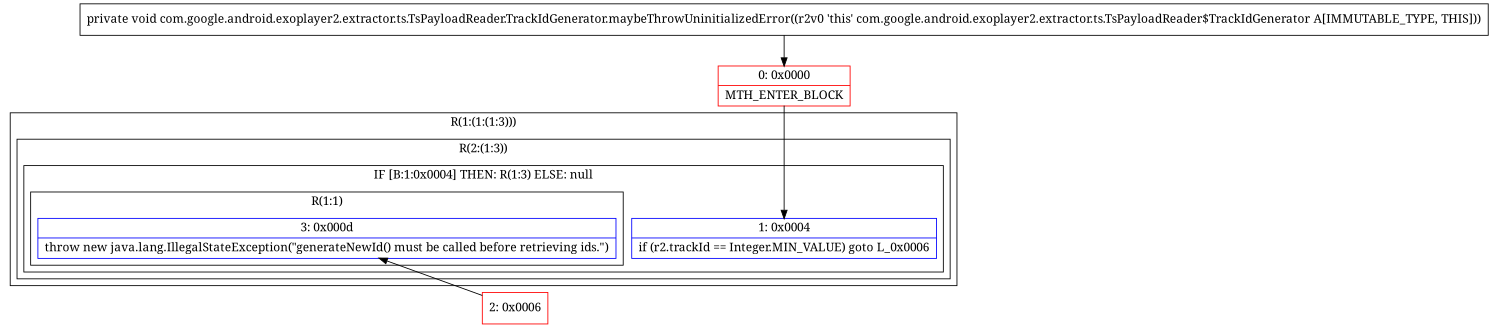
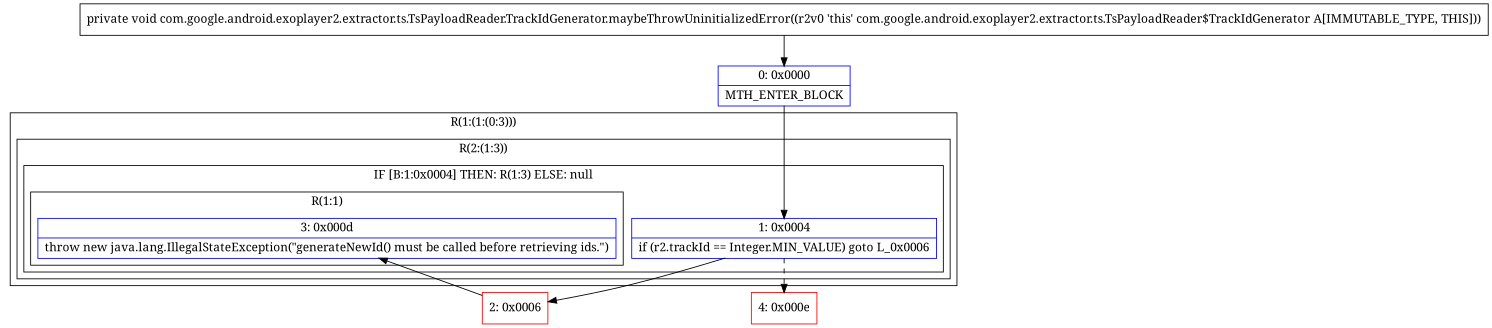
node "0: 0x0000": color red -> blue
cluster "R(1:(1:(1:3)))": label "R(1:(1:(1:3)))" -> "R(1:(1:(0:3)))"
edge "1: 0x0004" -> "2: 0x0006": added
node "4: 0x000e": added
